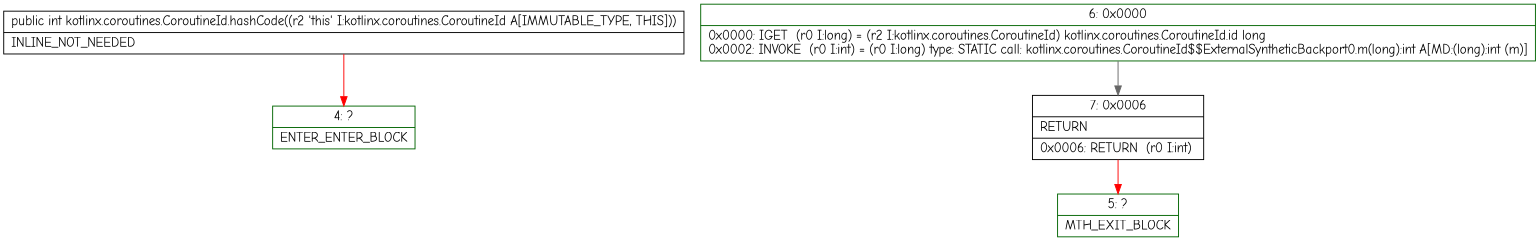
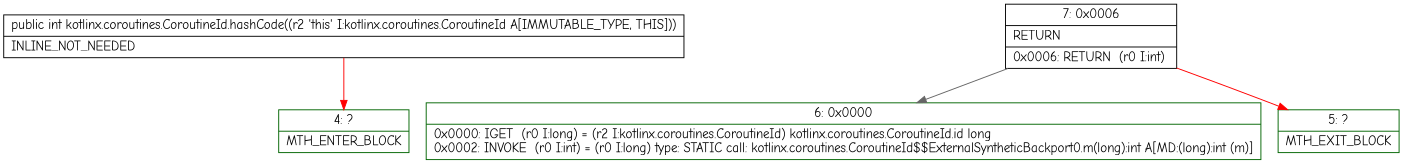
edge "6: 0x0000" -> "7: 0x0006": reversed
node "4: ?": text "ENTER_ENTER_BLOCK" -> "MTH_ENTER_BLOCK"
